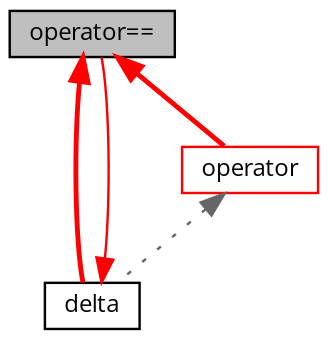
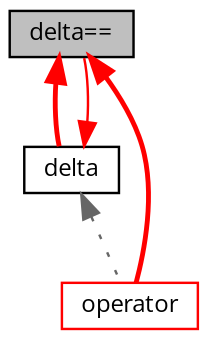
node "operator==": label "operator==" -> "delta=="
edge "delta" -> "operator": reversed
